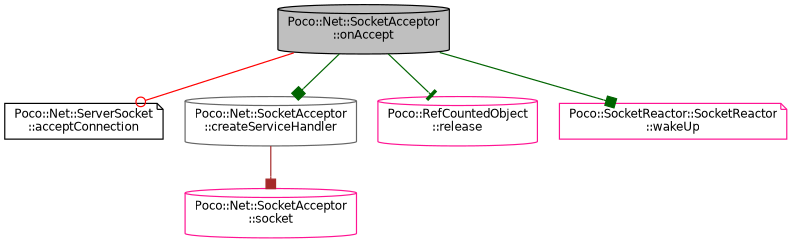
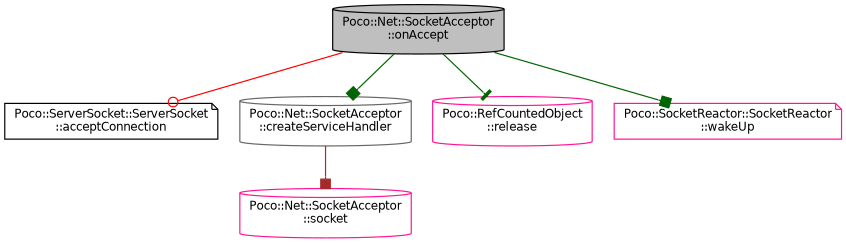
node "Poco::Net::ServerSocket ::acceptConnection": label "Poco::Net::ServerSocket ::acceptConnection" -> "Poco::ServerSocket::ServerSocket ::acceptConnection"
